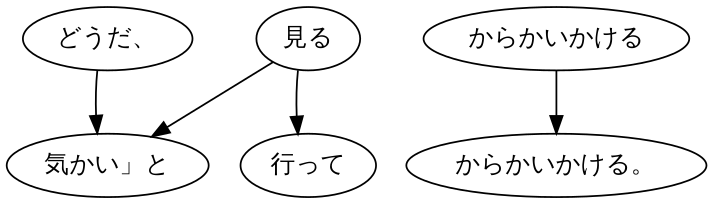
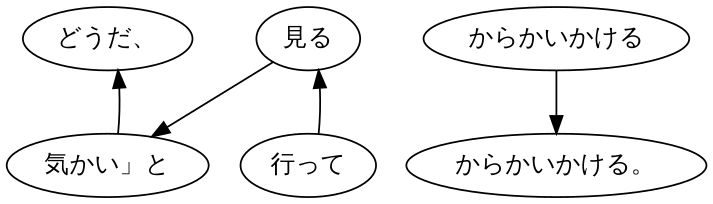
edge "どうだ、" -> "気かい」と": reversed
edge "見る" -> "行って": reversed
